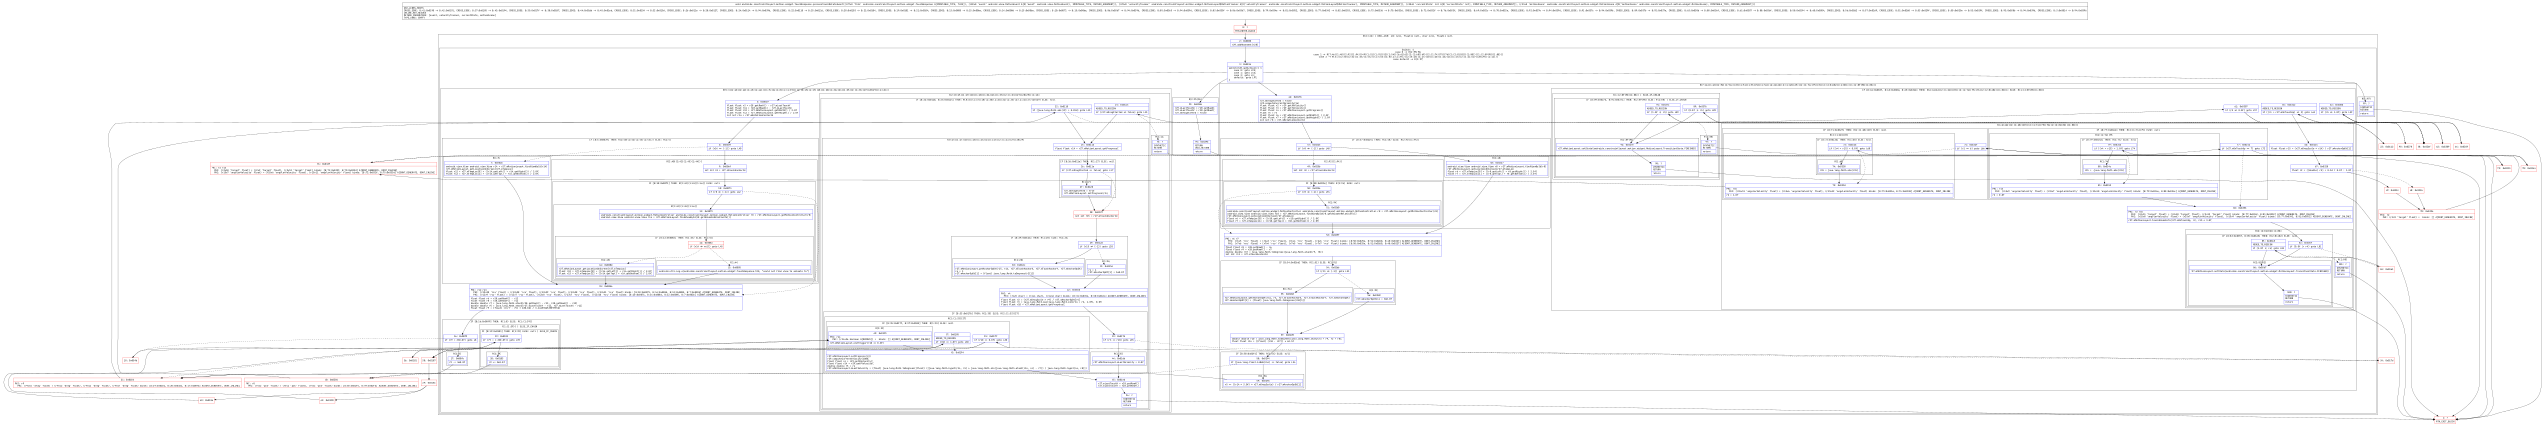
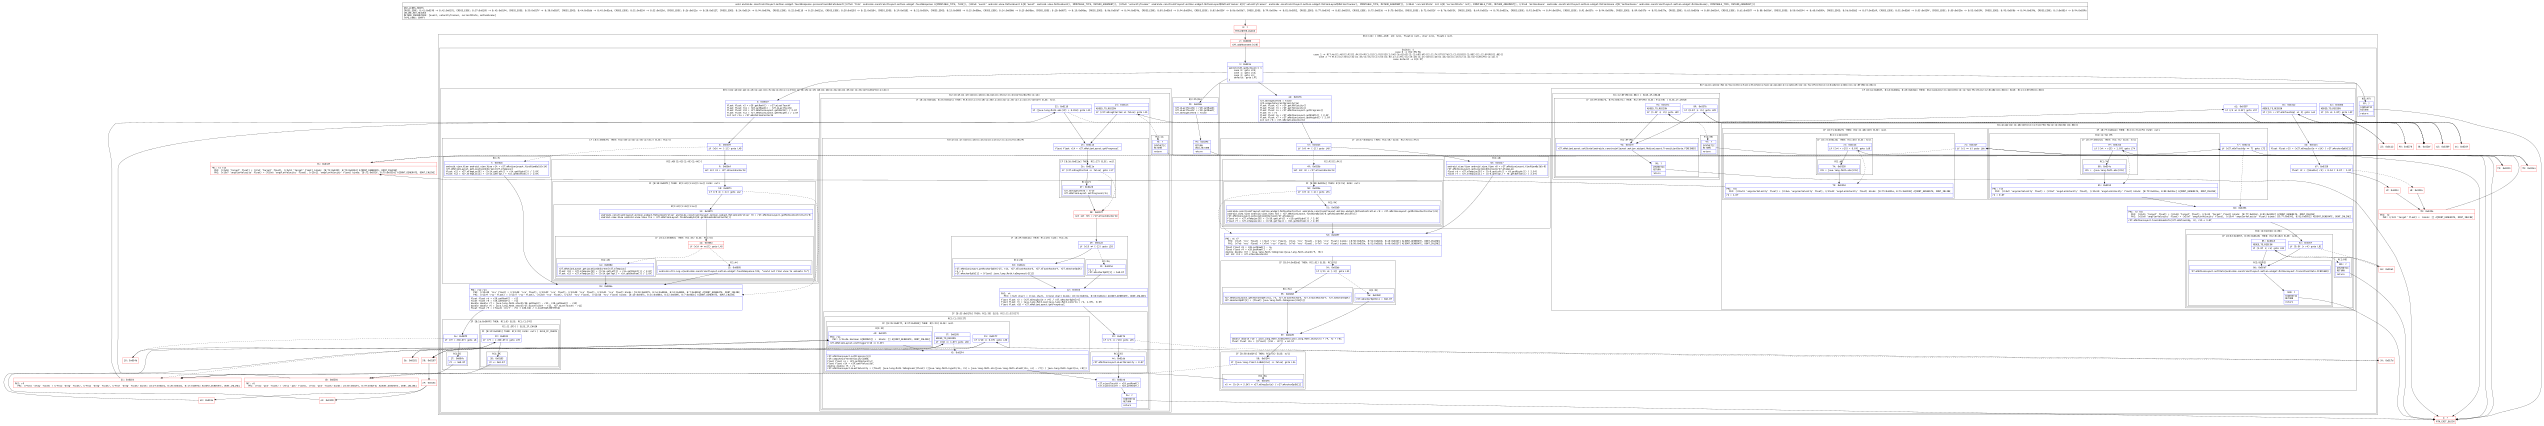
node "2: 0x0000": color blue -> red
